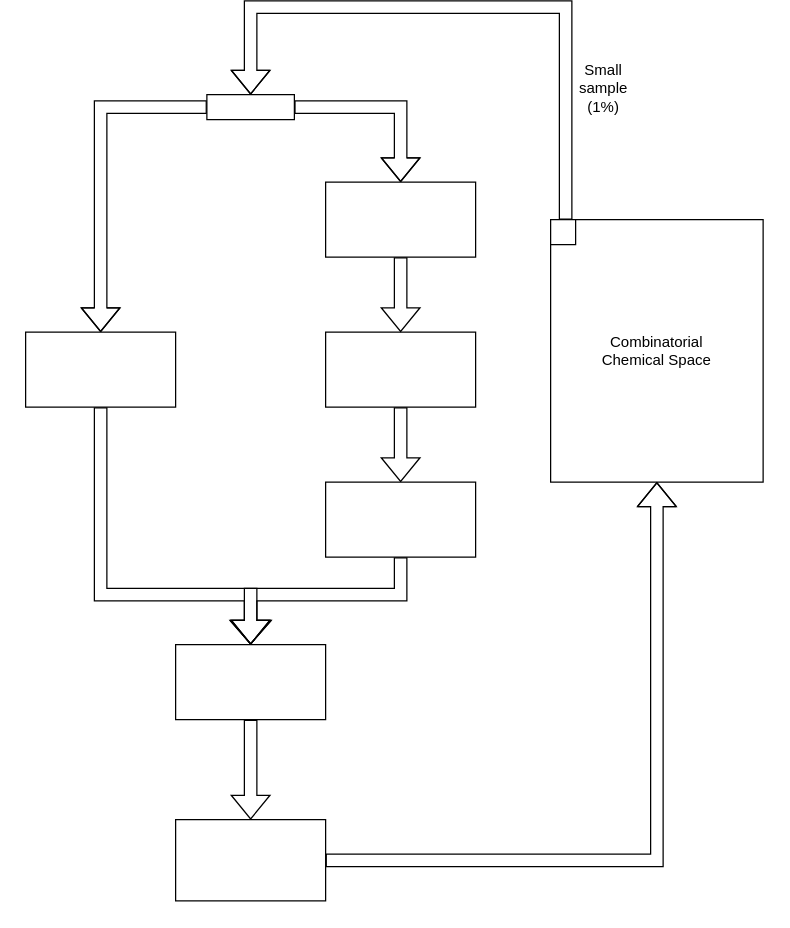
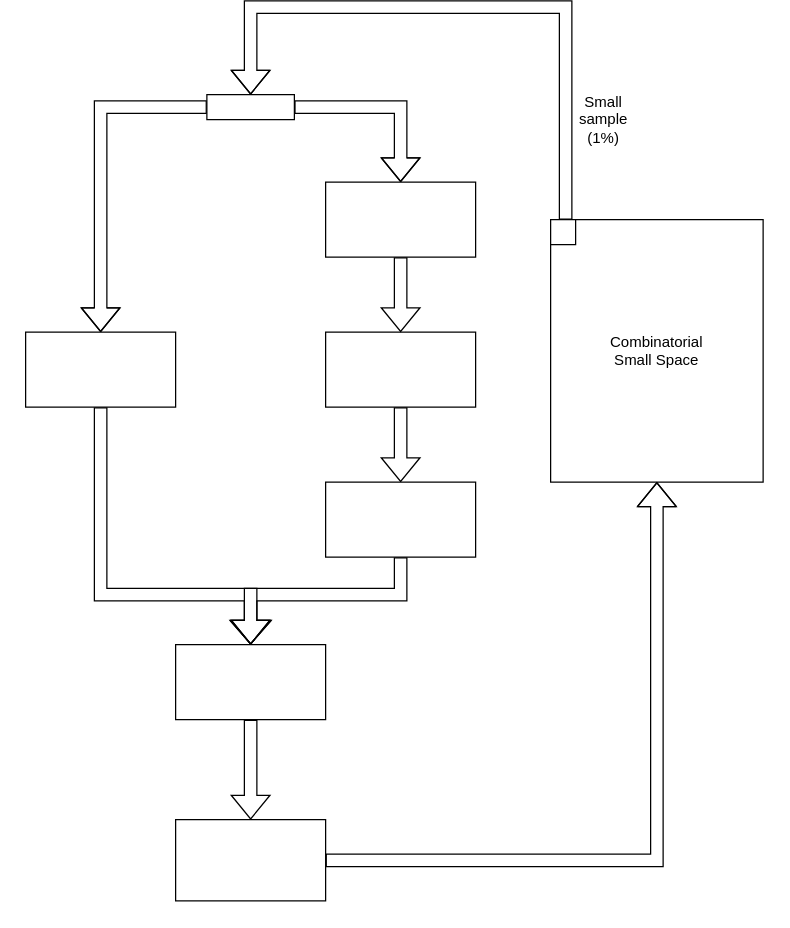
node "Small sample (1%)": moved (604, 88) -> (604, 119)
node "Combinatorial Chemical Space": label "Combinatorial Chemical Space" -> "Combinatorial Small Space"
